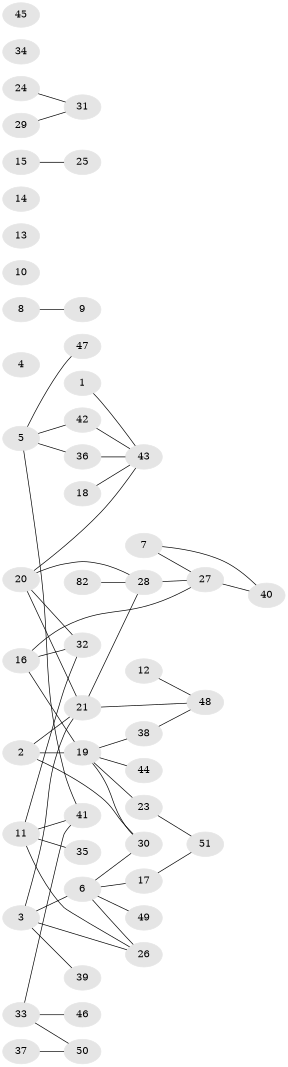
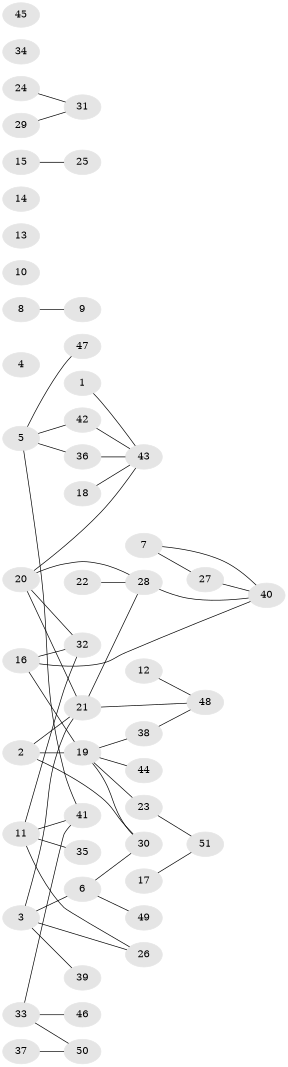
edge "27" -- "28": now "40" -- "28"
node "82": label "82" -> "22"
edge "27" -- "16": now "40" -- "16"
edge "17" -- "6": removed
edge "6" -- "26": removed
